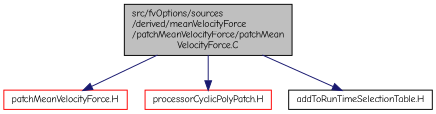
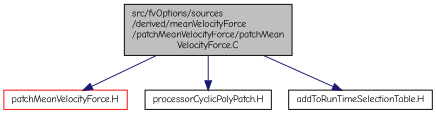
node "processorCyclicPolyPatch.H": color red -> black
